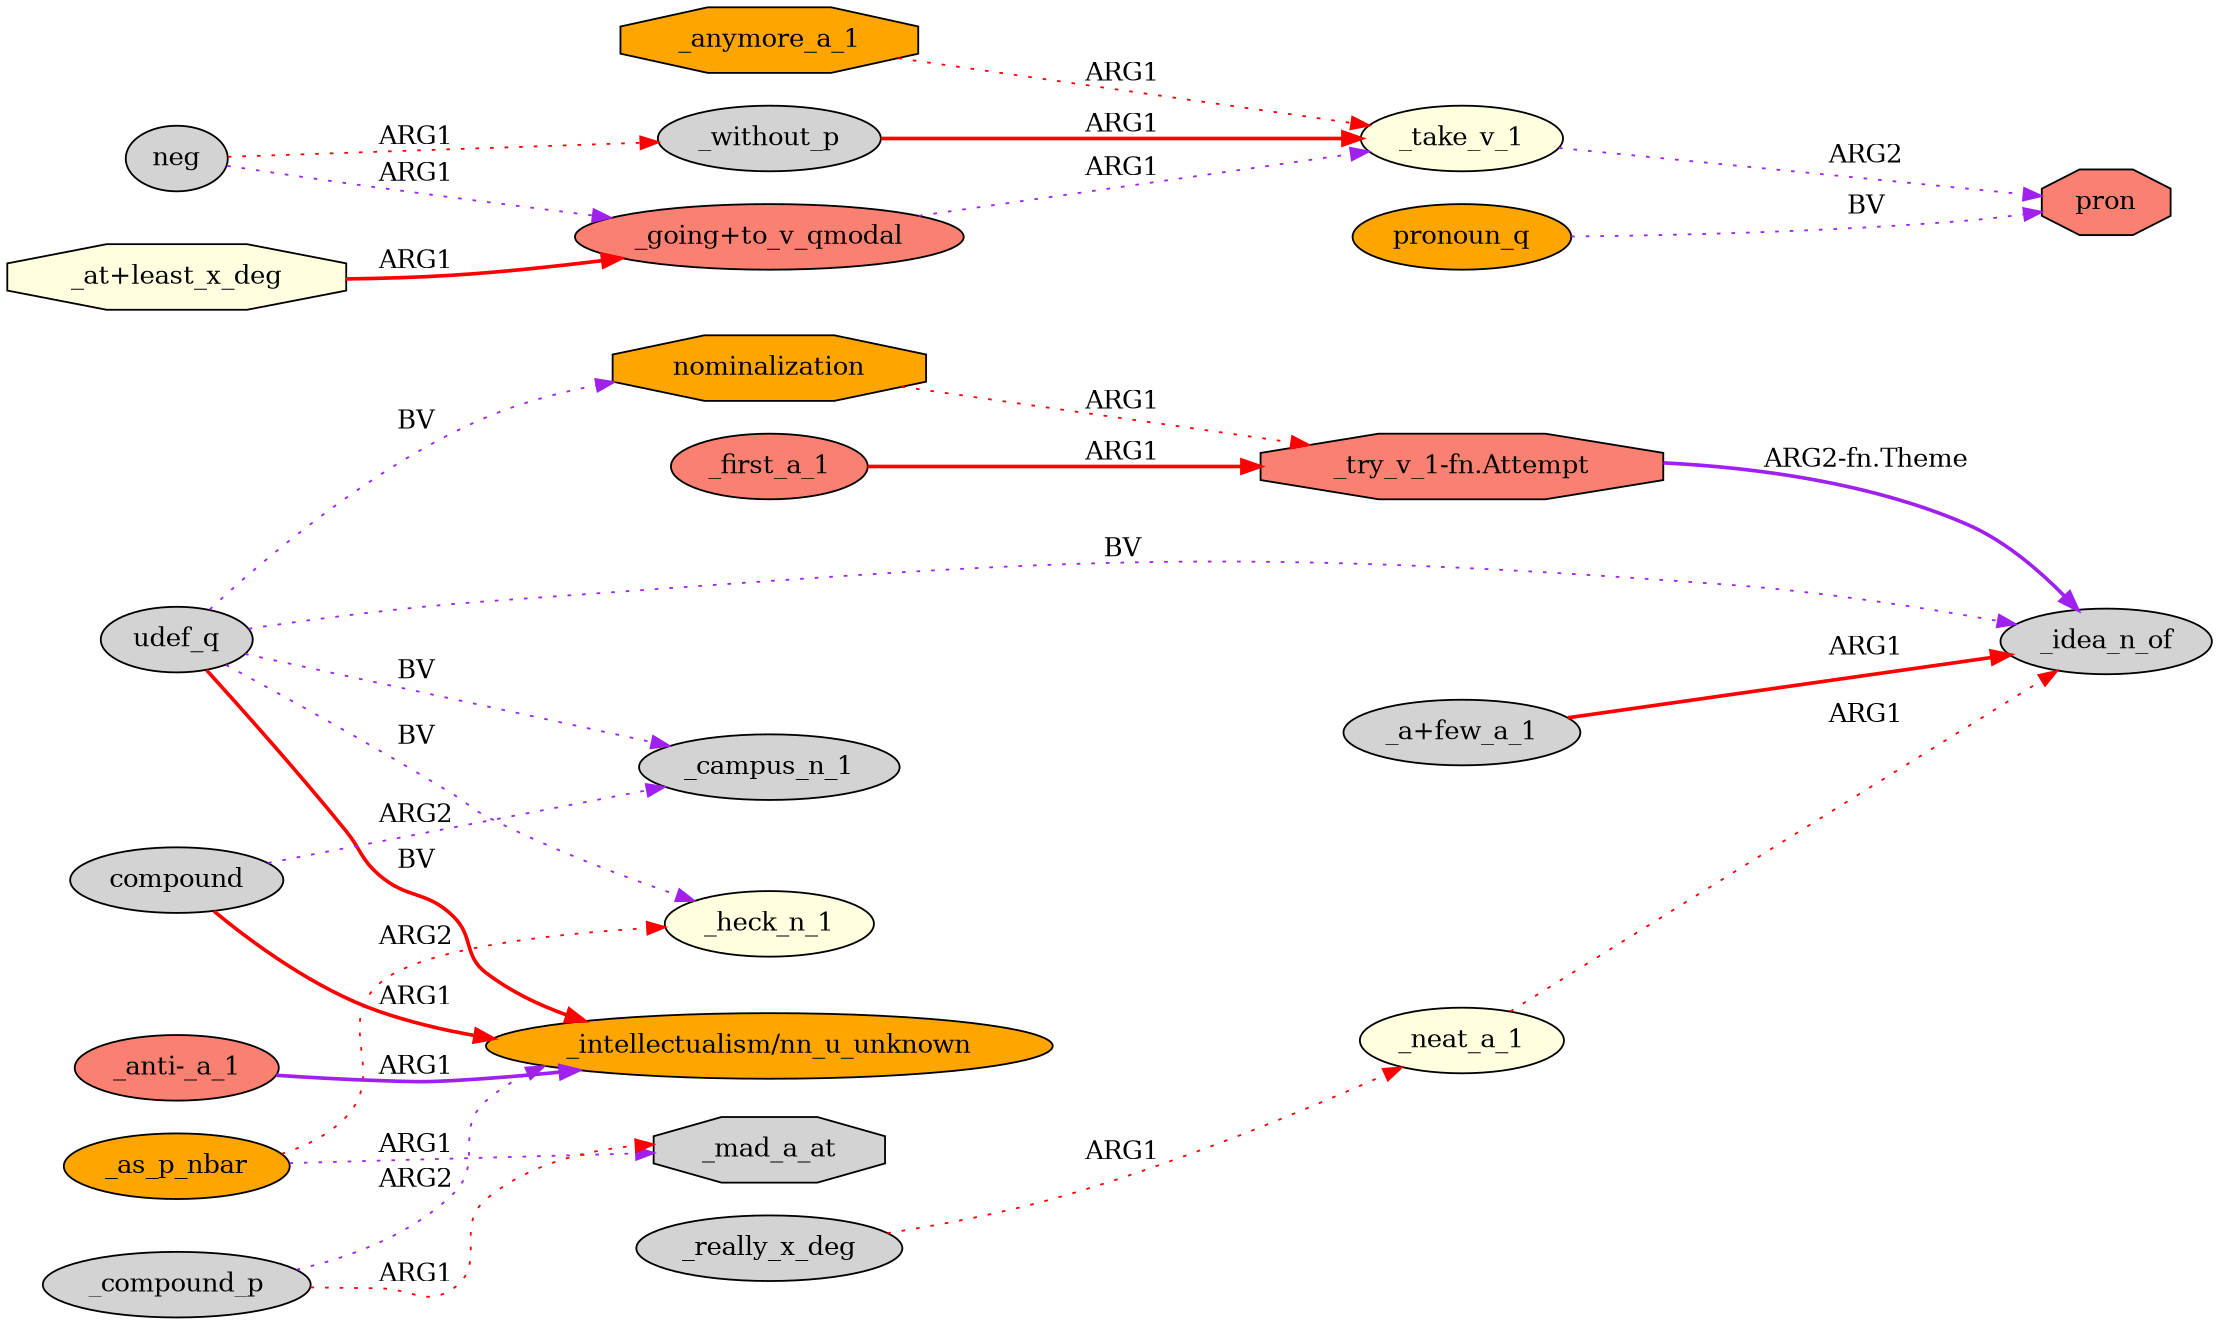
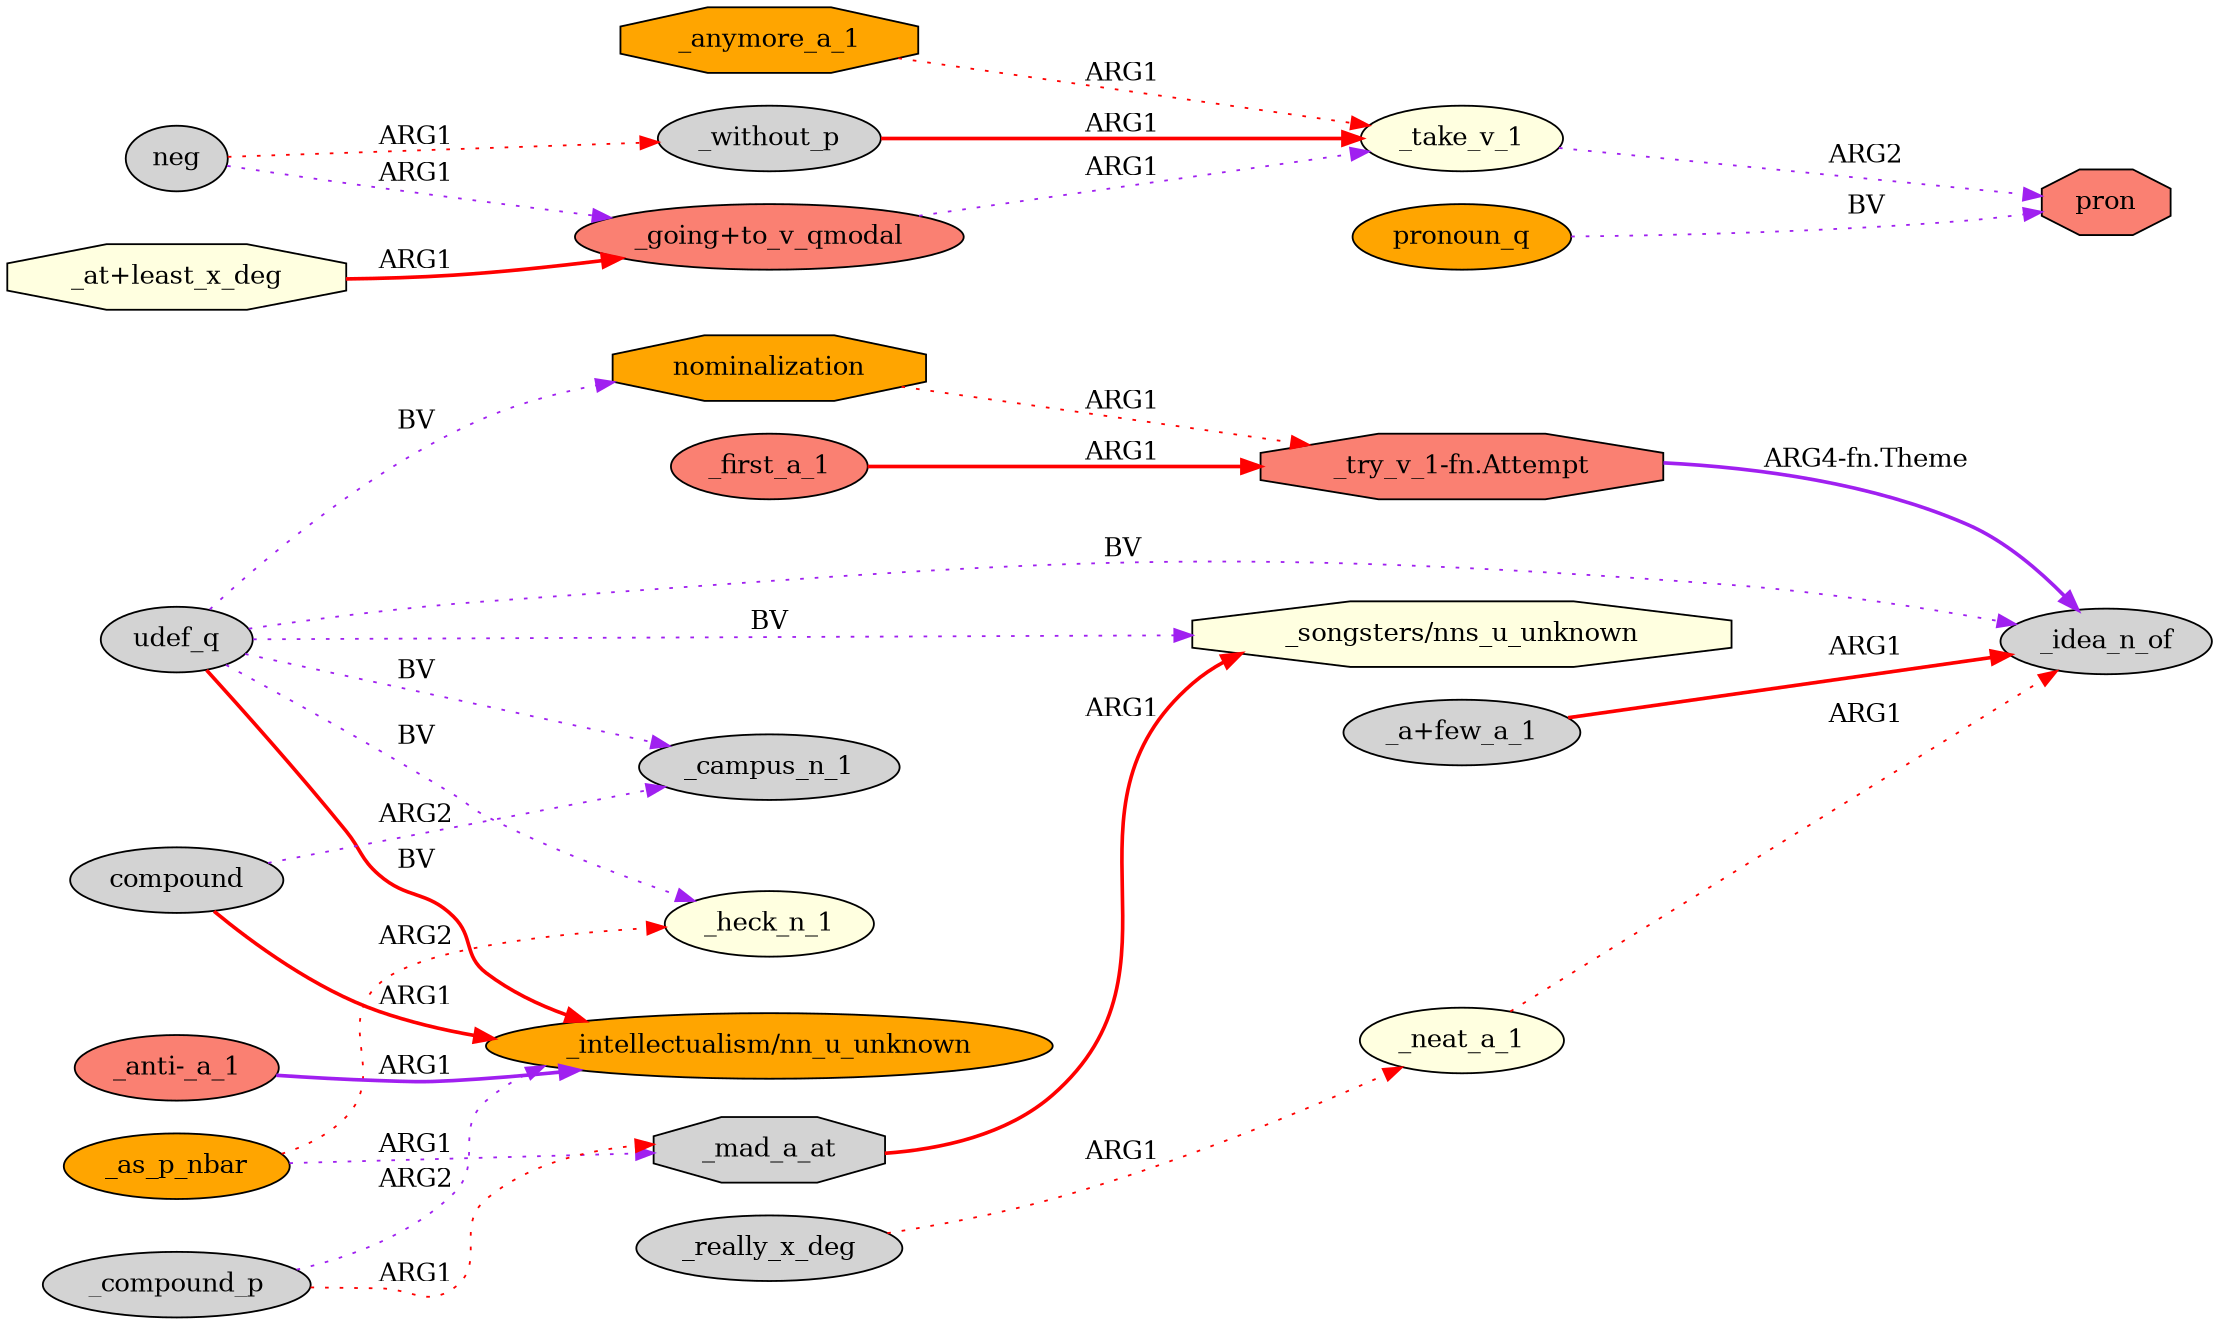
edge "_try_v_1-fn.Attempt" -> "_idea_n_of": label "ARG2-fn.Theme" -> "ARG4-fn.Theme"
node "_songsters/nns_u_unknown": added
